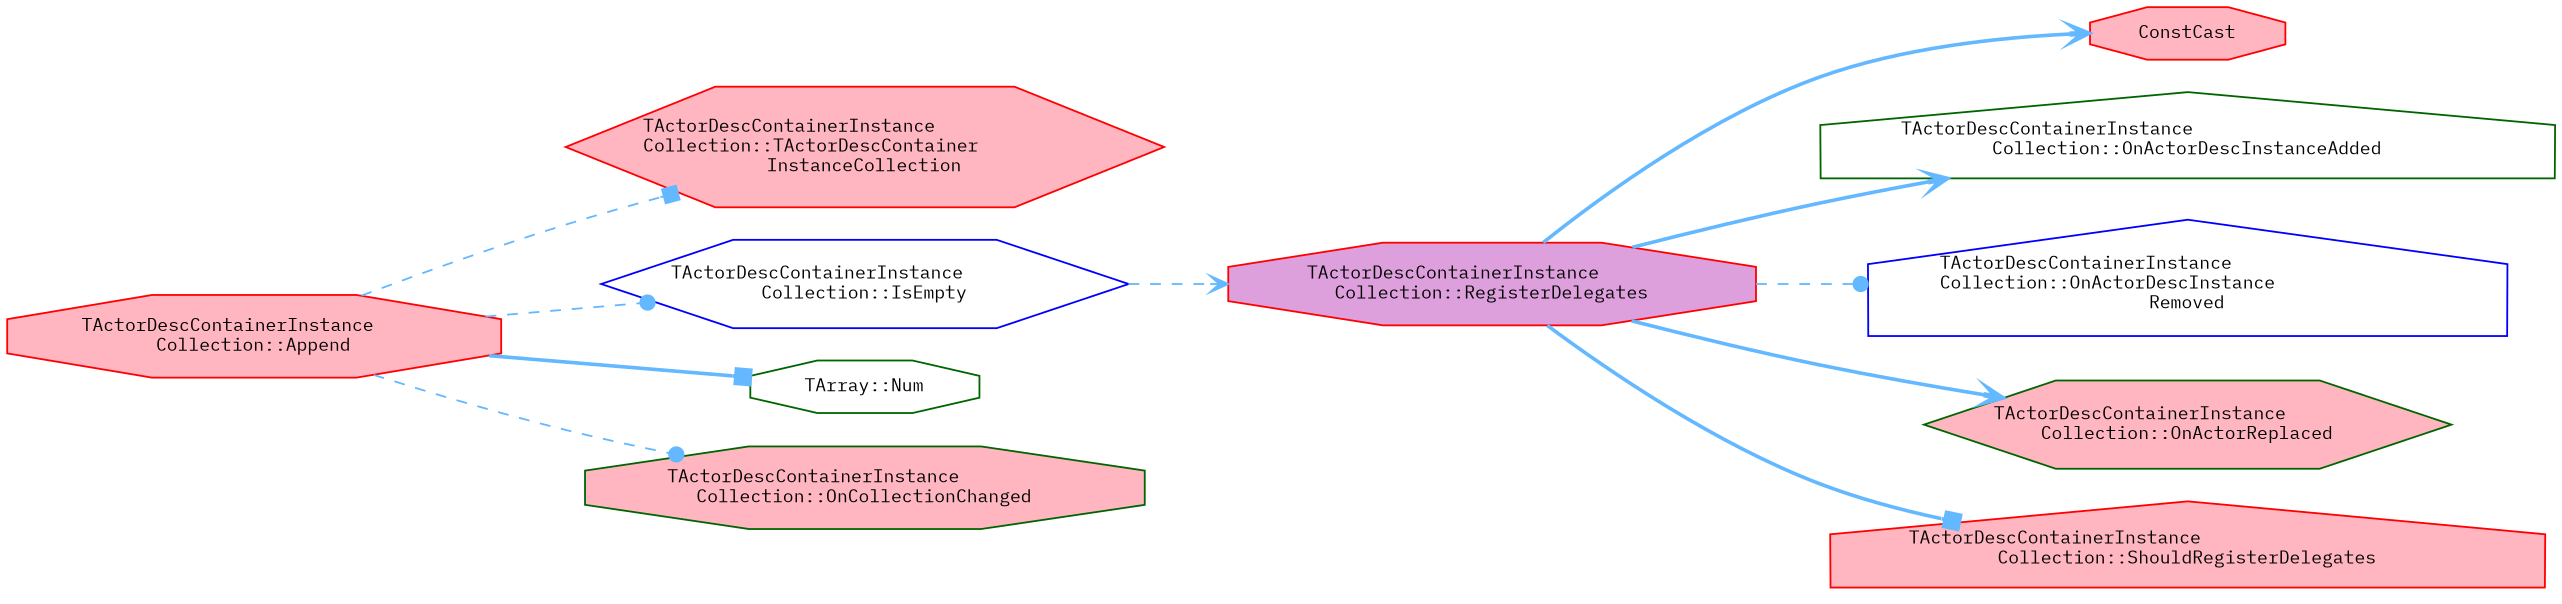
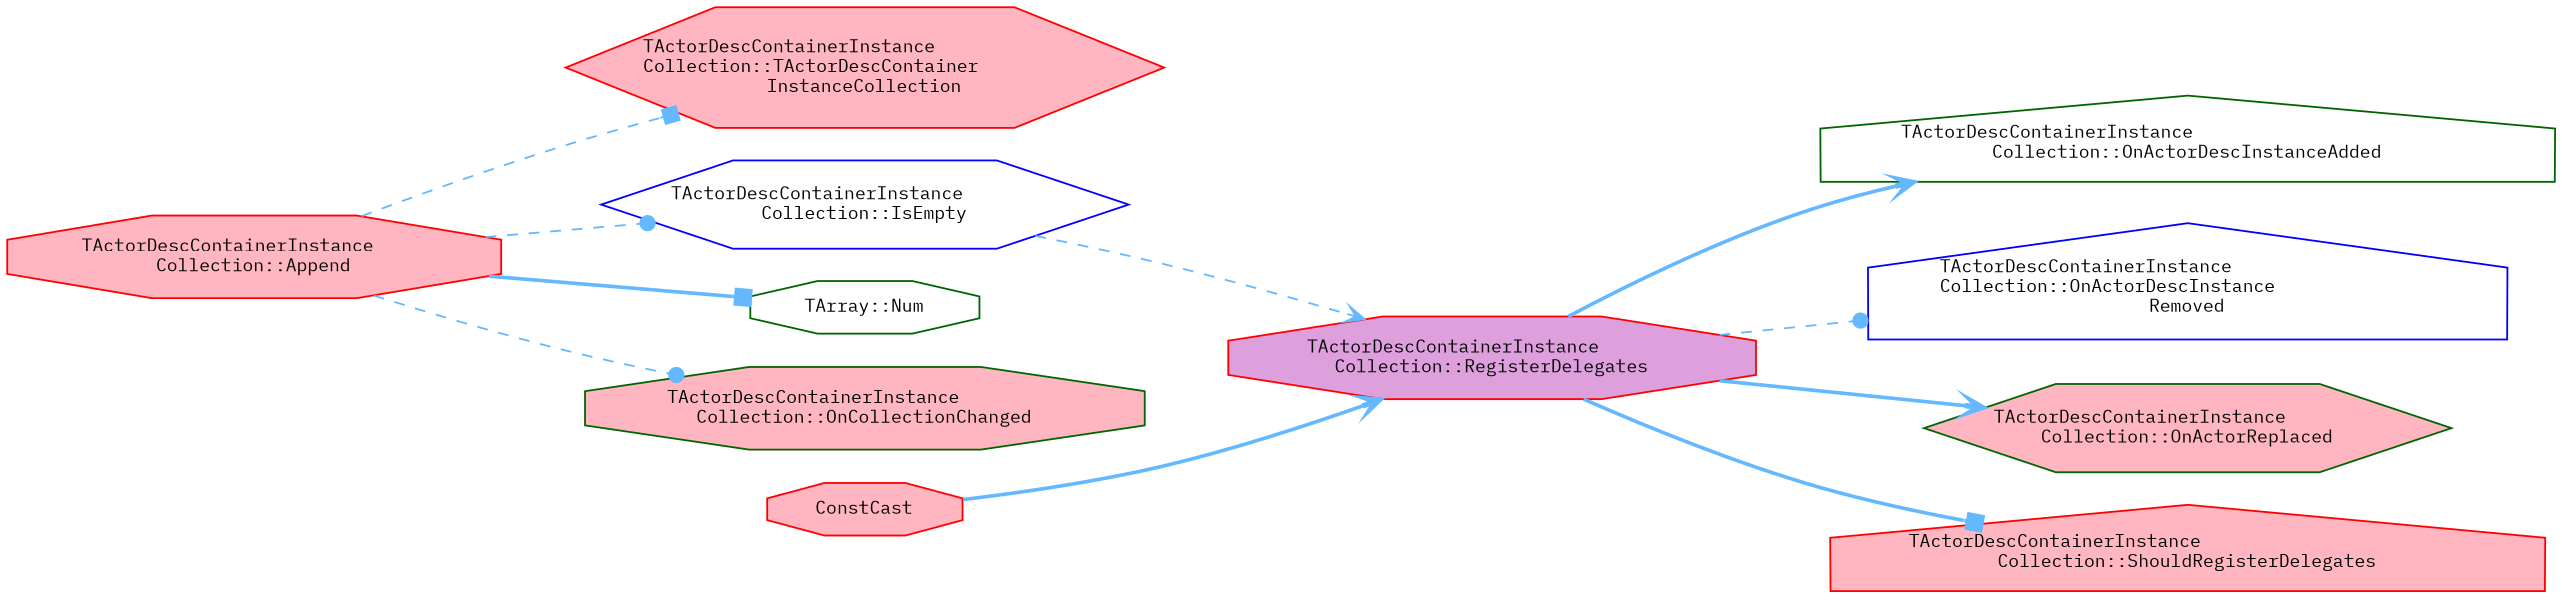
edge "TActorDescContainerInstance Collection::RegisterDelegates" -> "ConstCast": reversed
